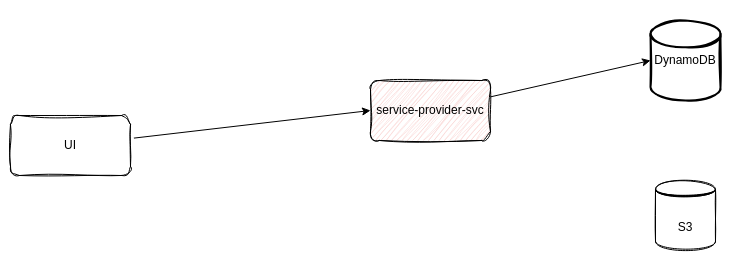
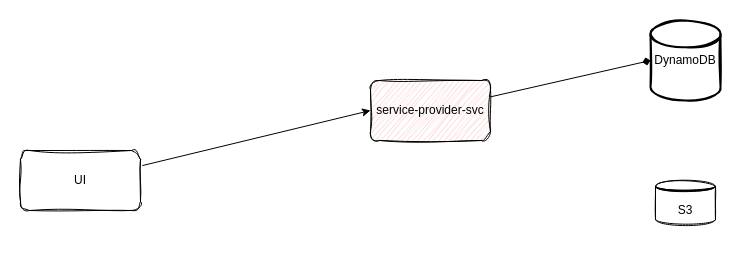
edge "service-provider-svc" -> "DynamoDB": arrowhead classic -> diamond
node "UI": moved (71, 146) -> (81, 181)
node "S3": size 60x70 -> 60x45
